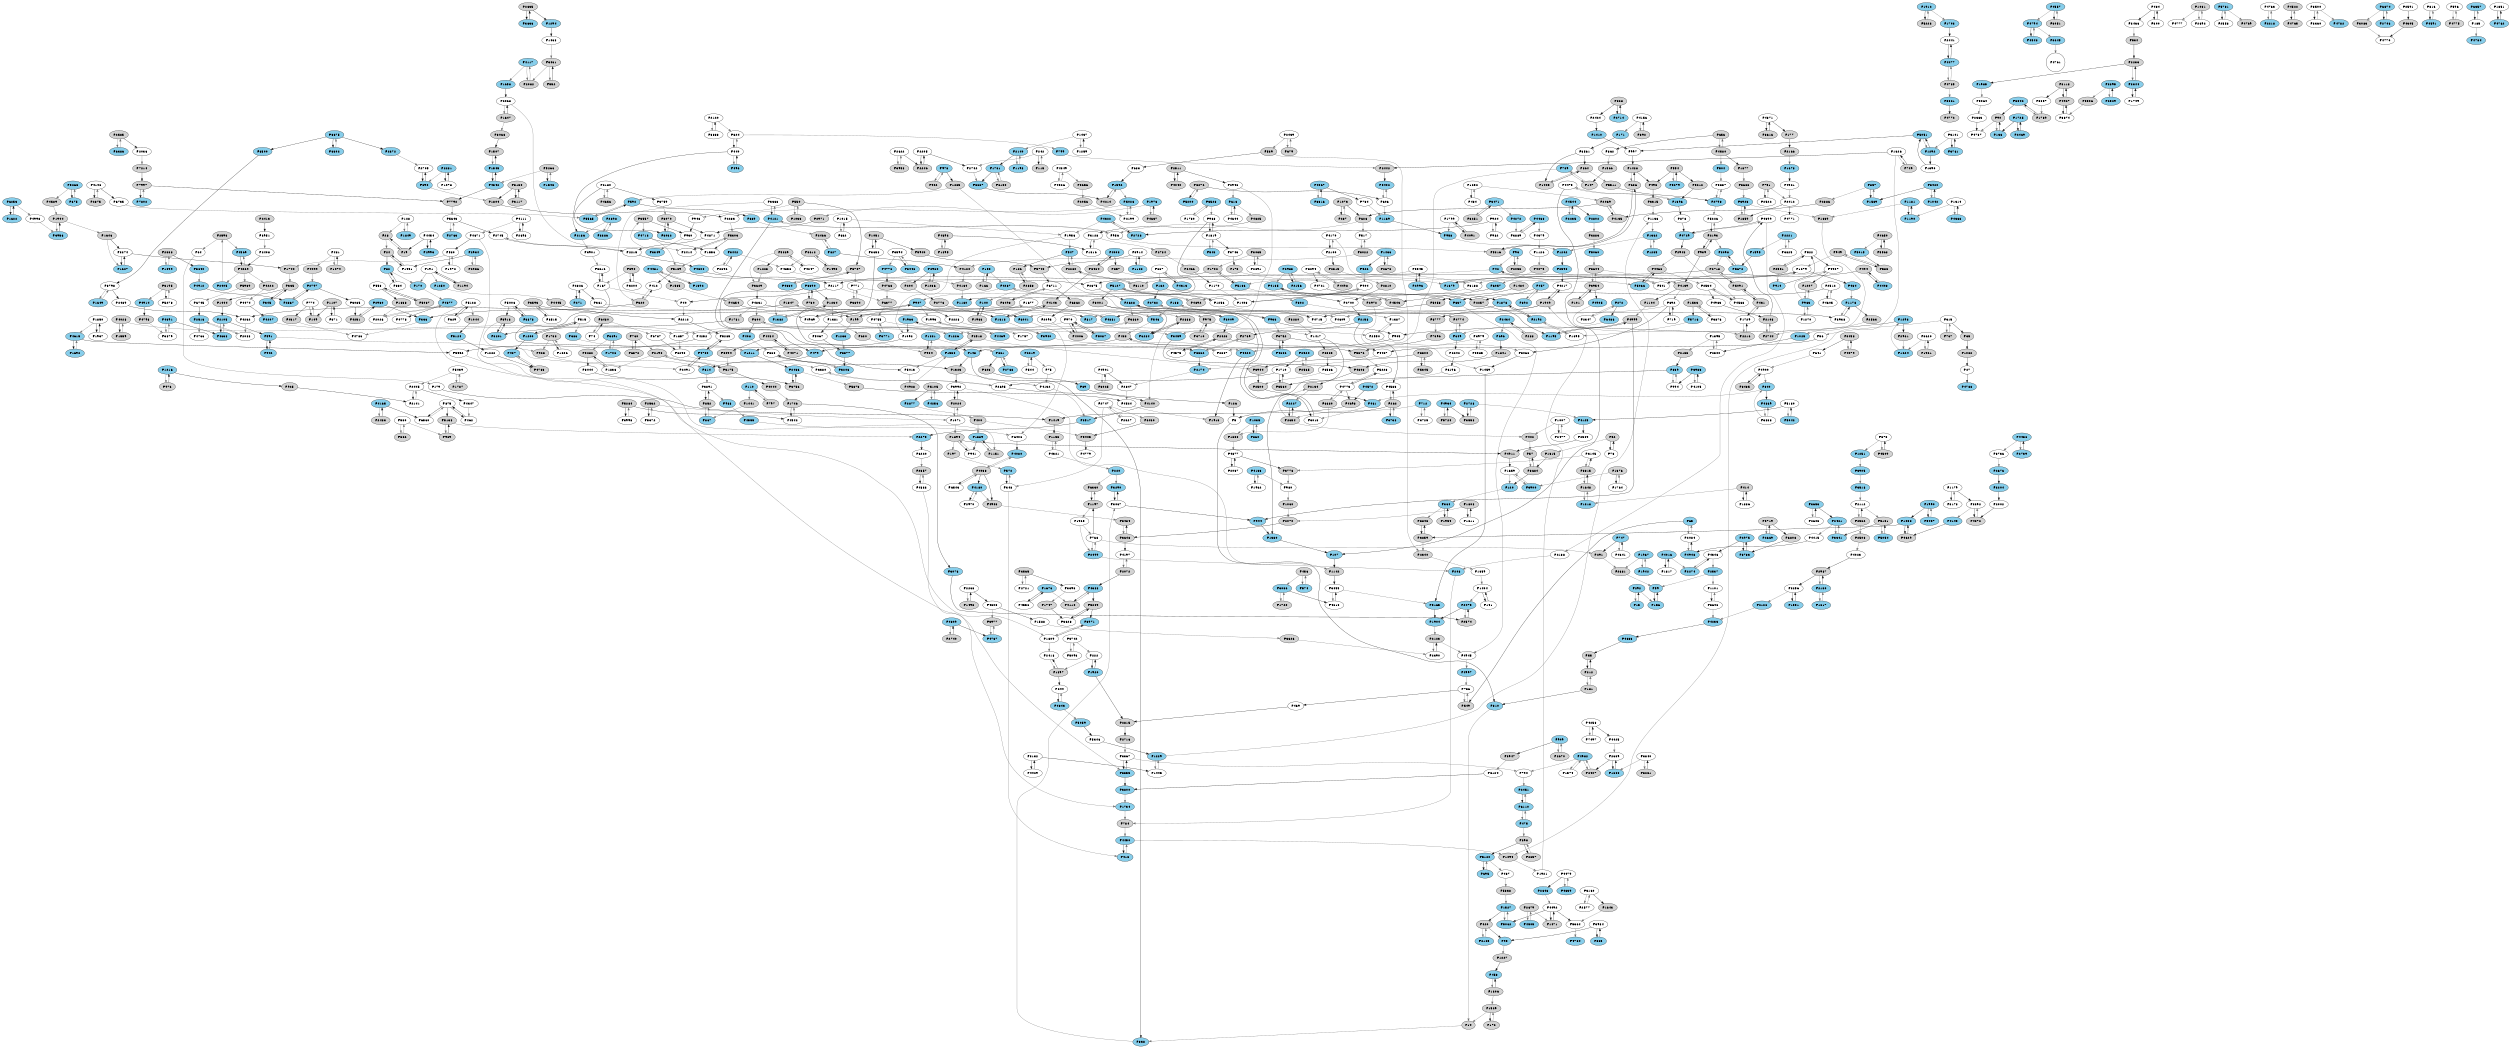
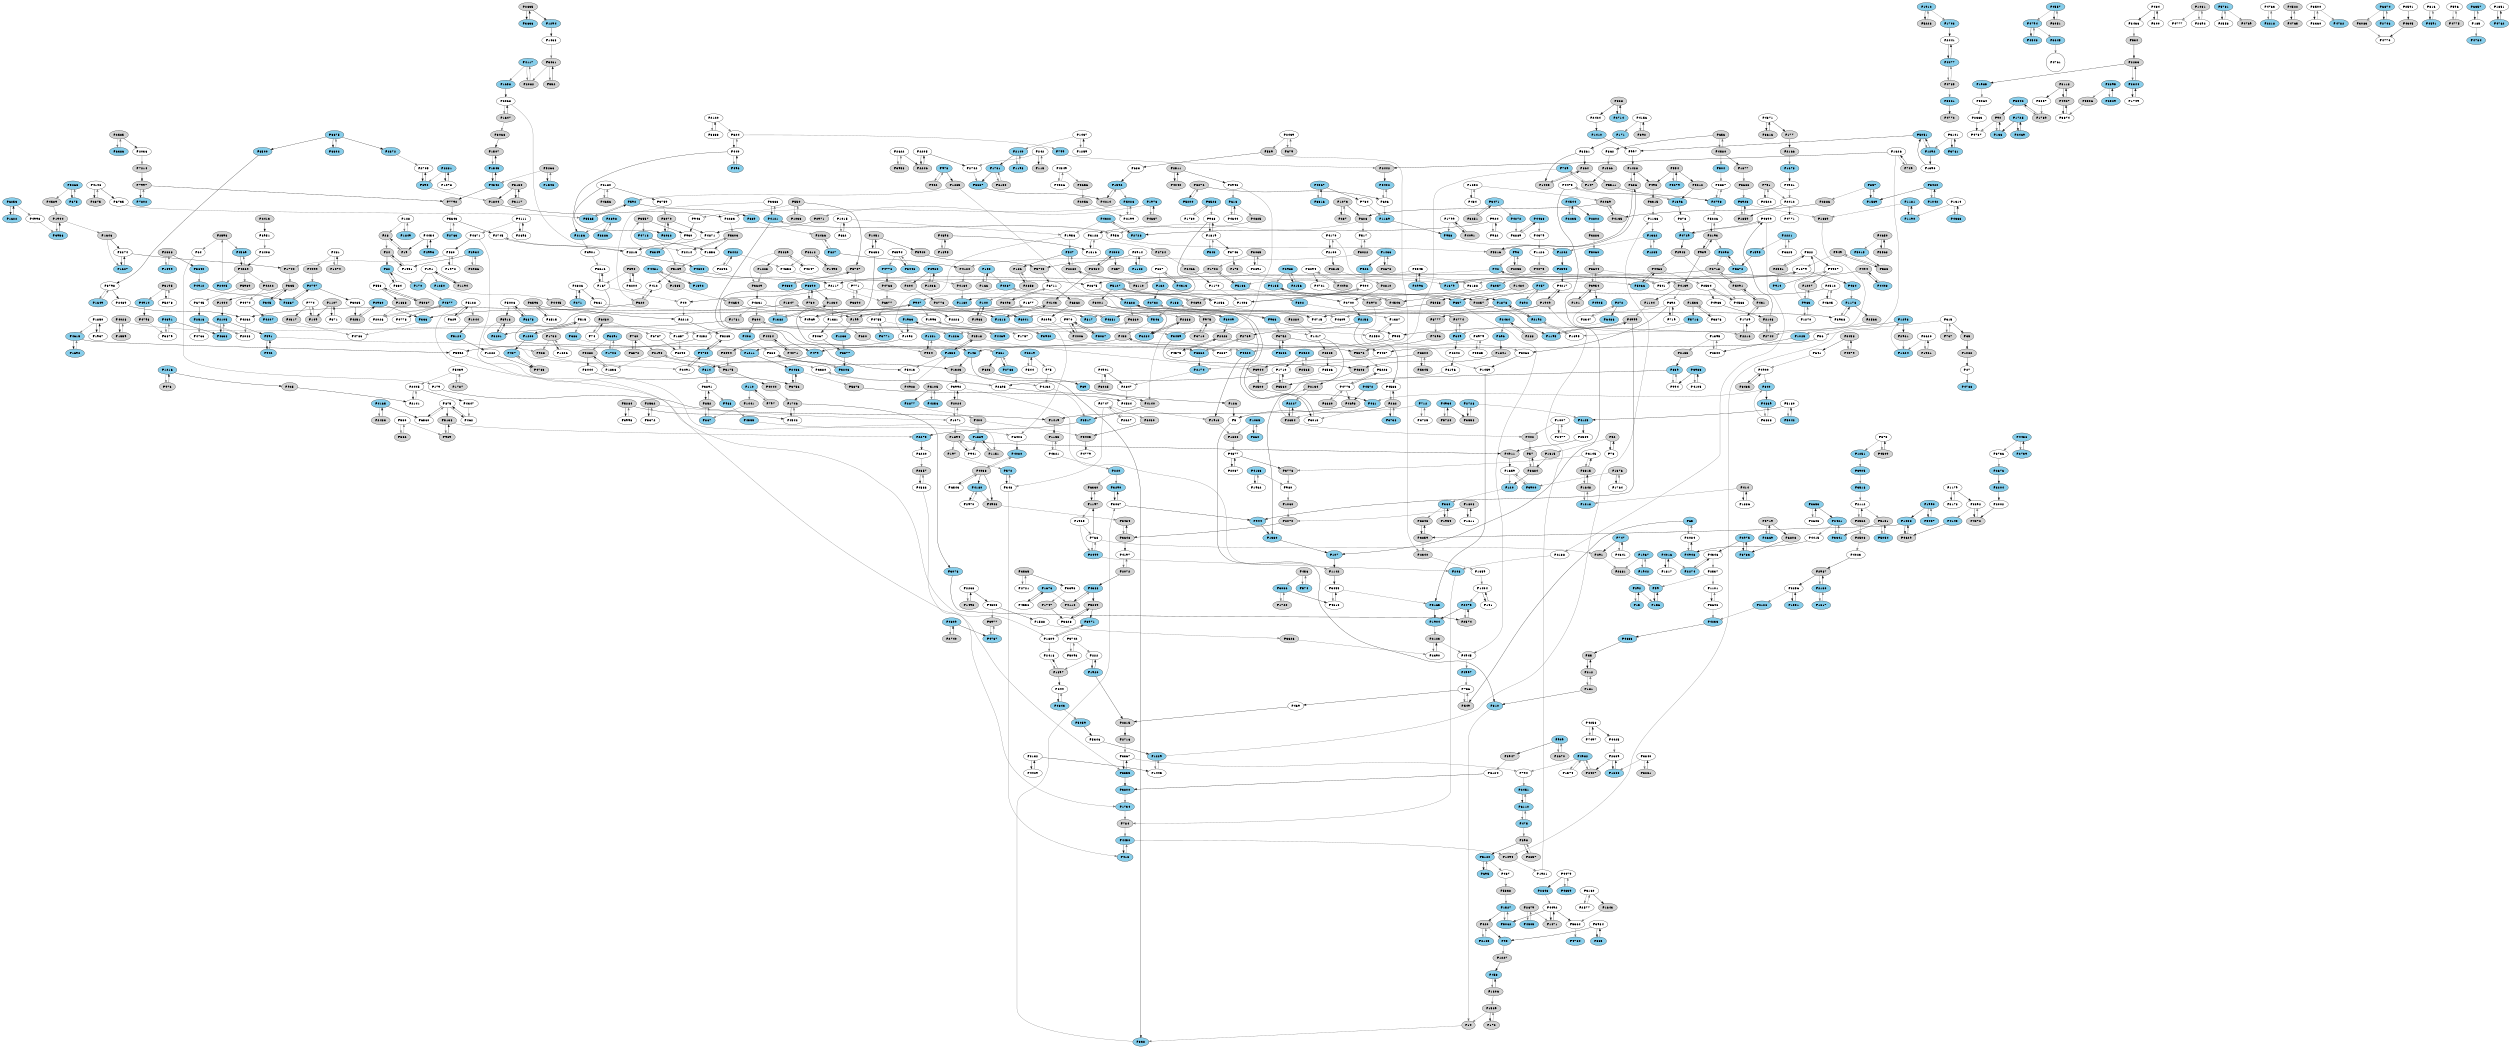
edge "P6680" -> "P1838": now "P1913" -> "P1838"
node "P2537": fillcolor skyblue -> white
